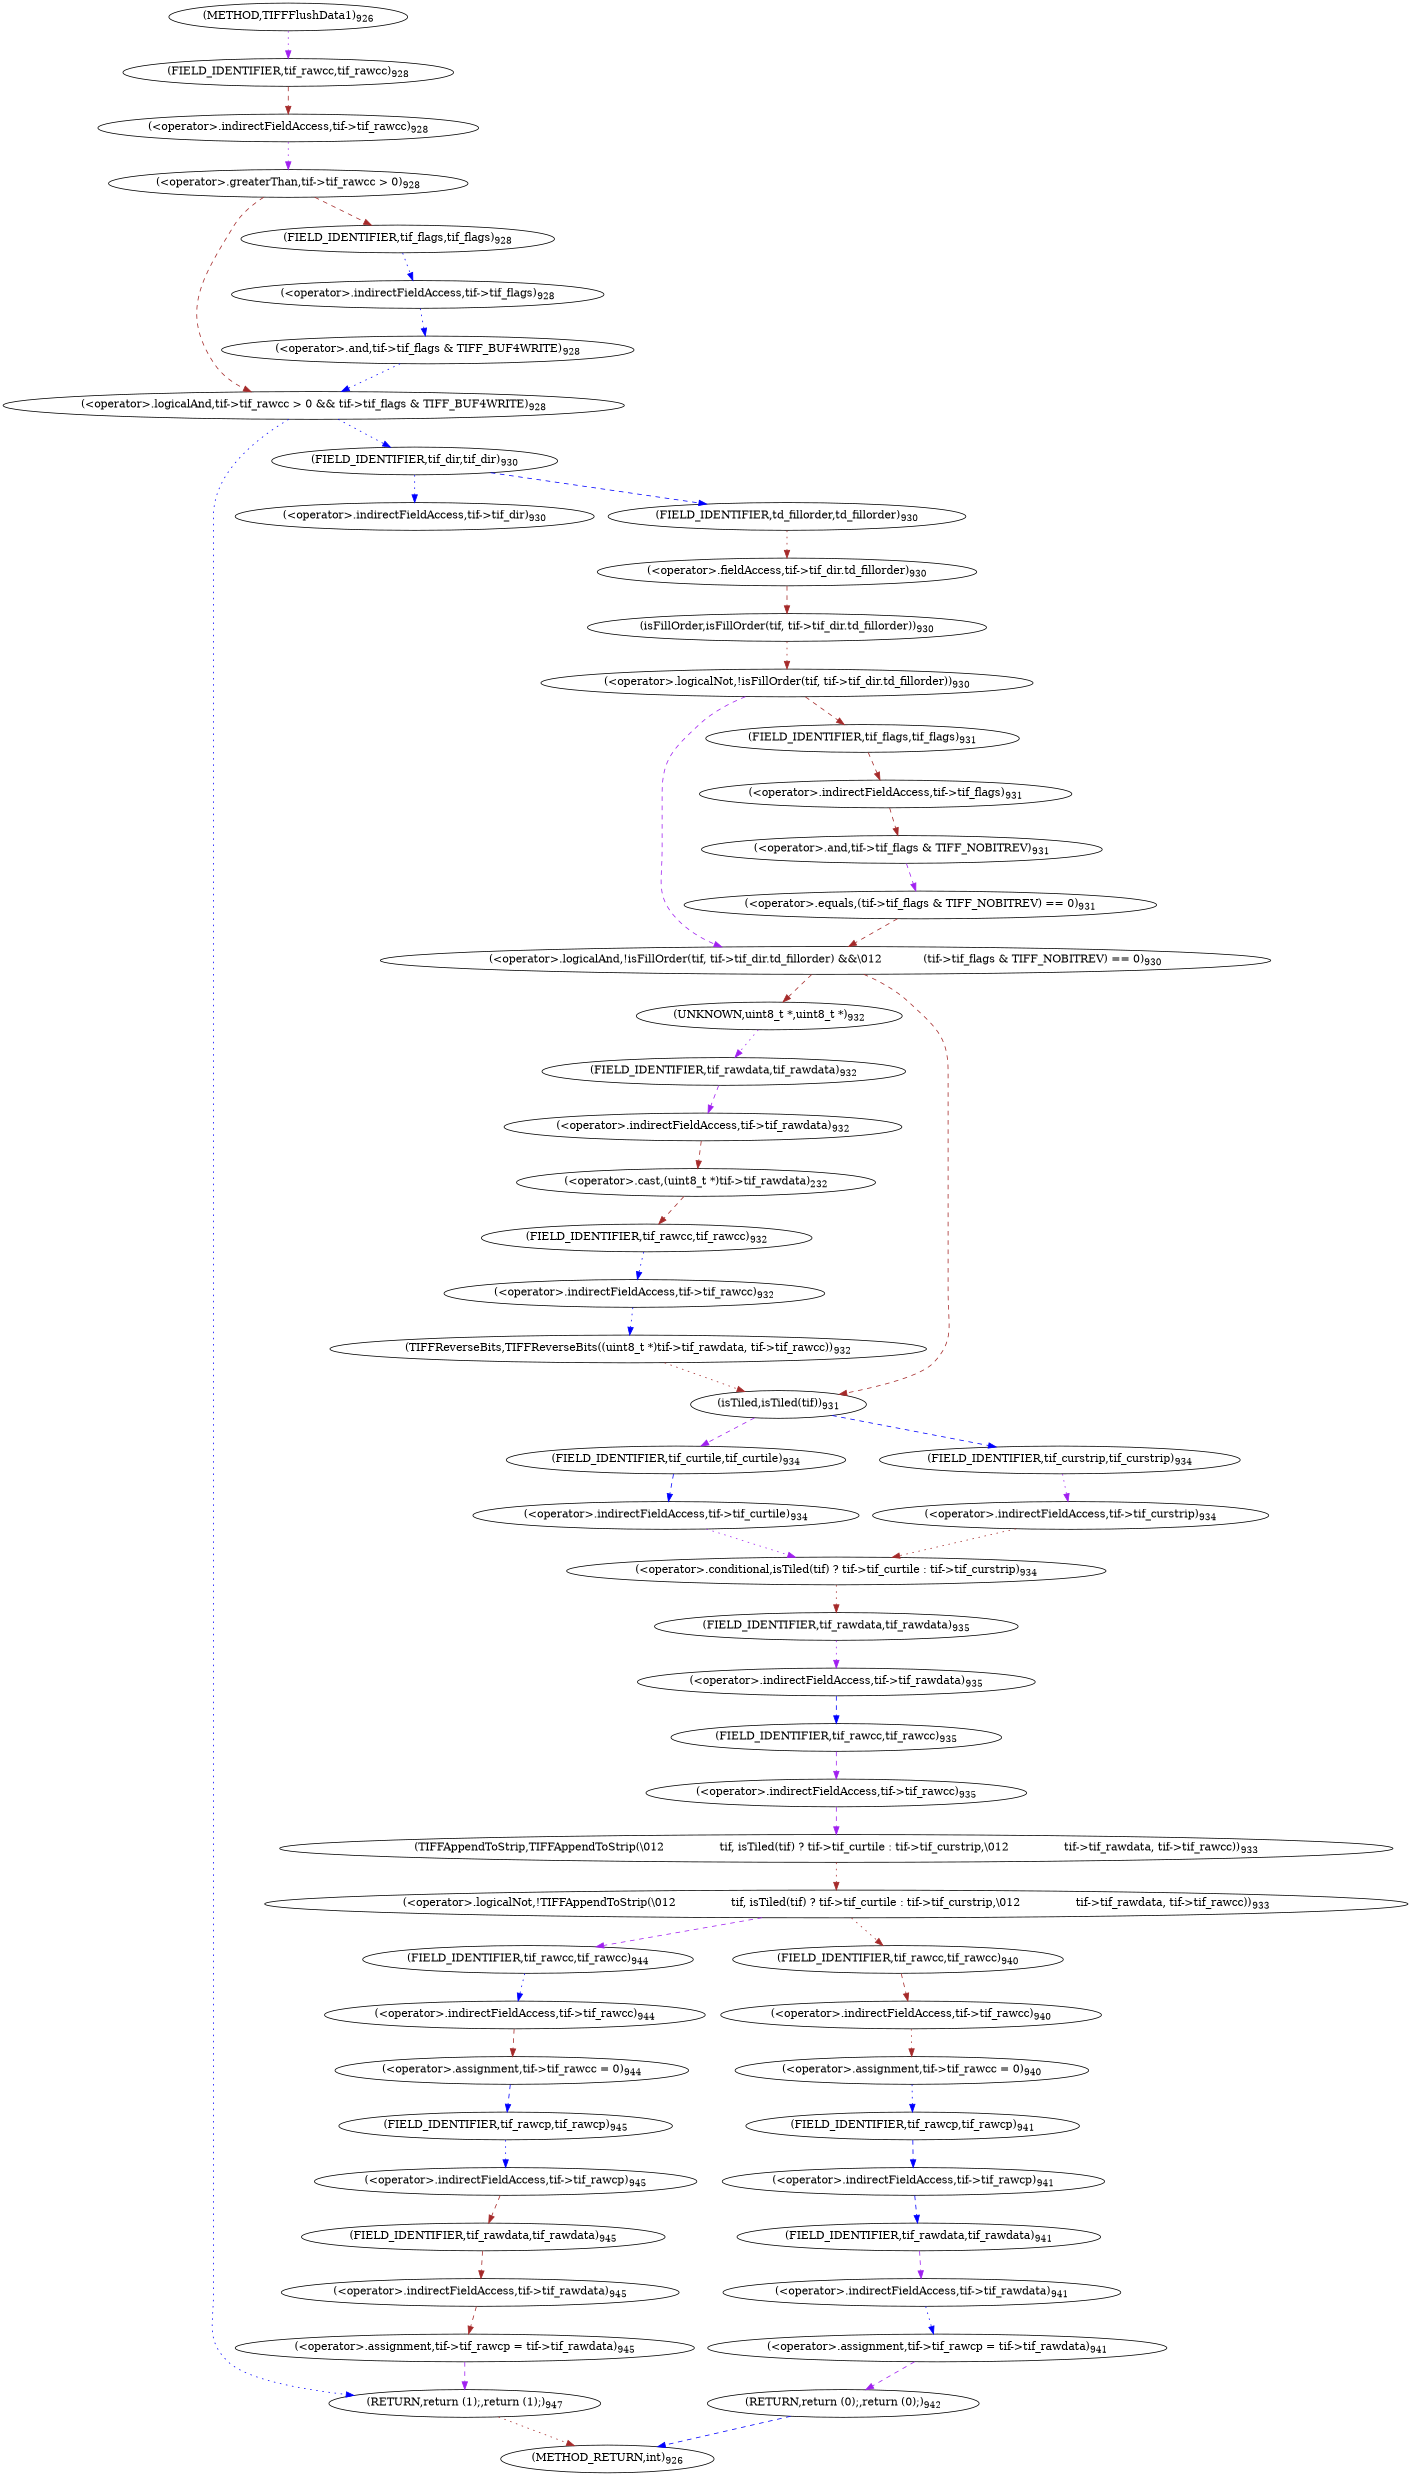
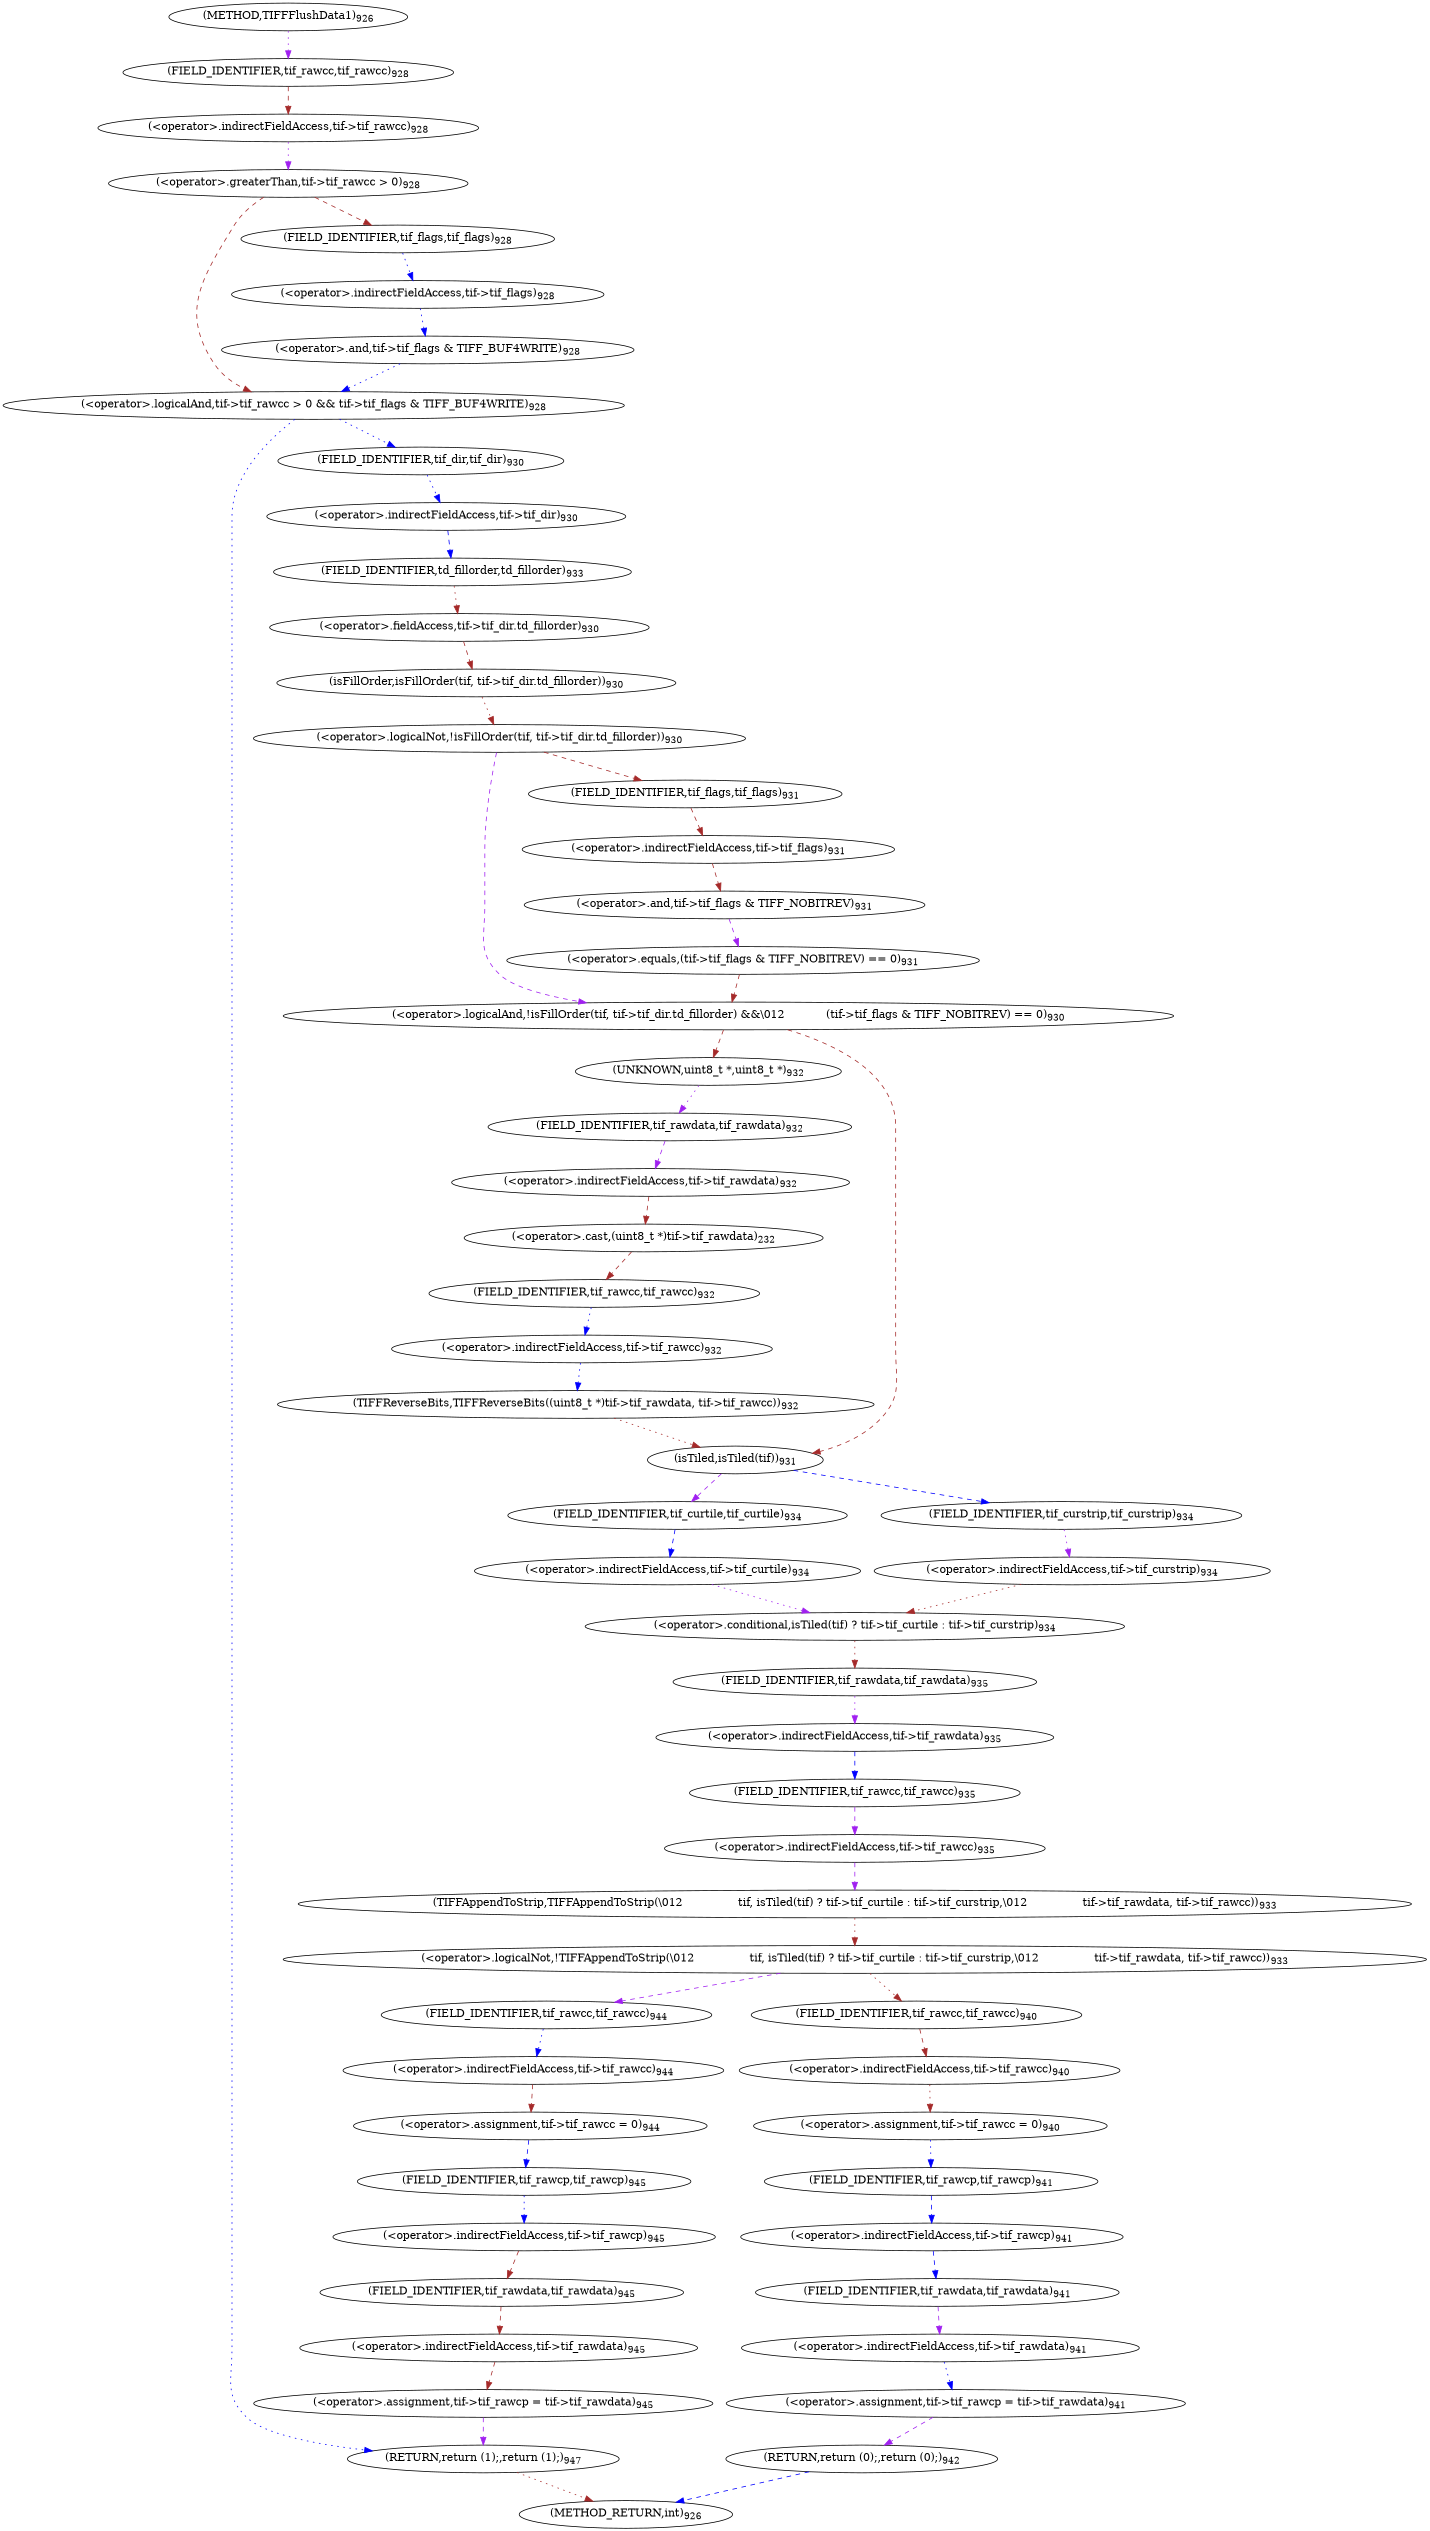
edge "(FIELD_IDENTIFIER,tif_dir,tif_dir)" -> "(FIELD_IDENTIFIER,td_fillorder,td_fillorder)": now "(<operator>.indirectFieldAccess,tif->tif_dir)" -> "(FIELD_IDENTIFIER,td_fillorder,td_fillorder)"
node "(FIELD_IDENTIFIER,td_fillorder,td_fillorder)": text "930" -> "933"
